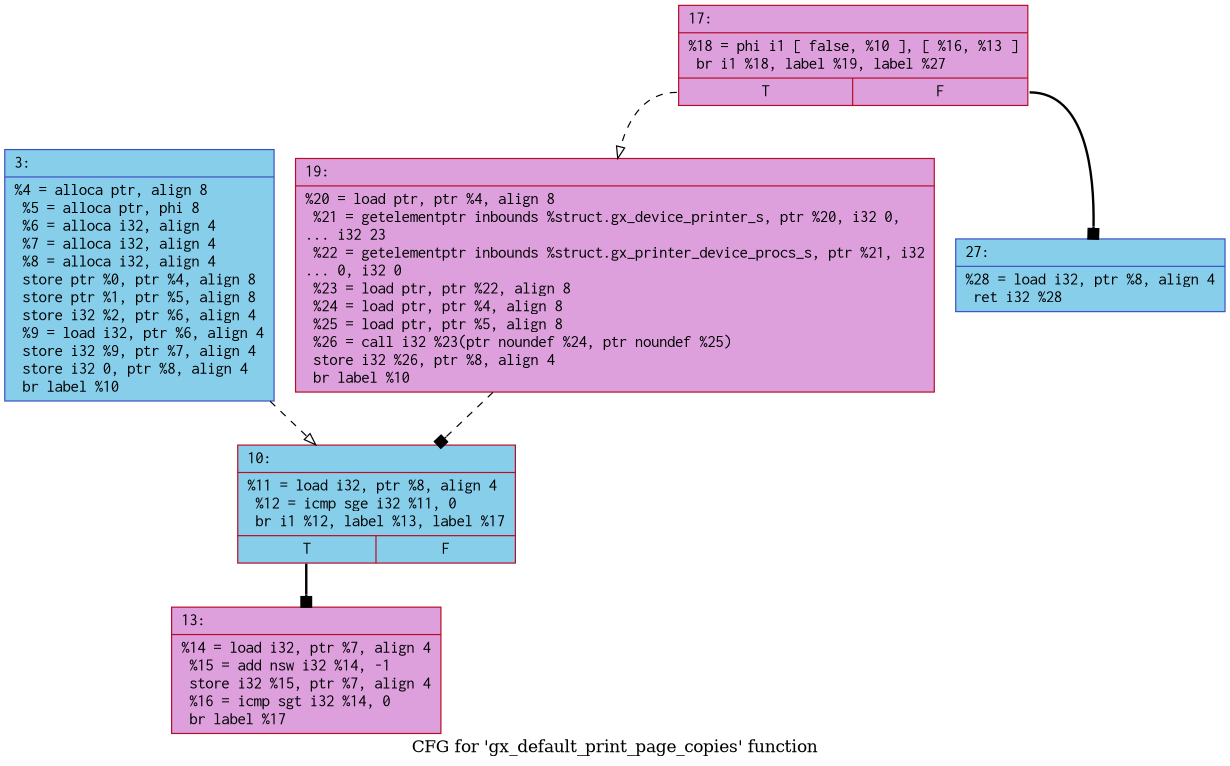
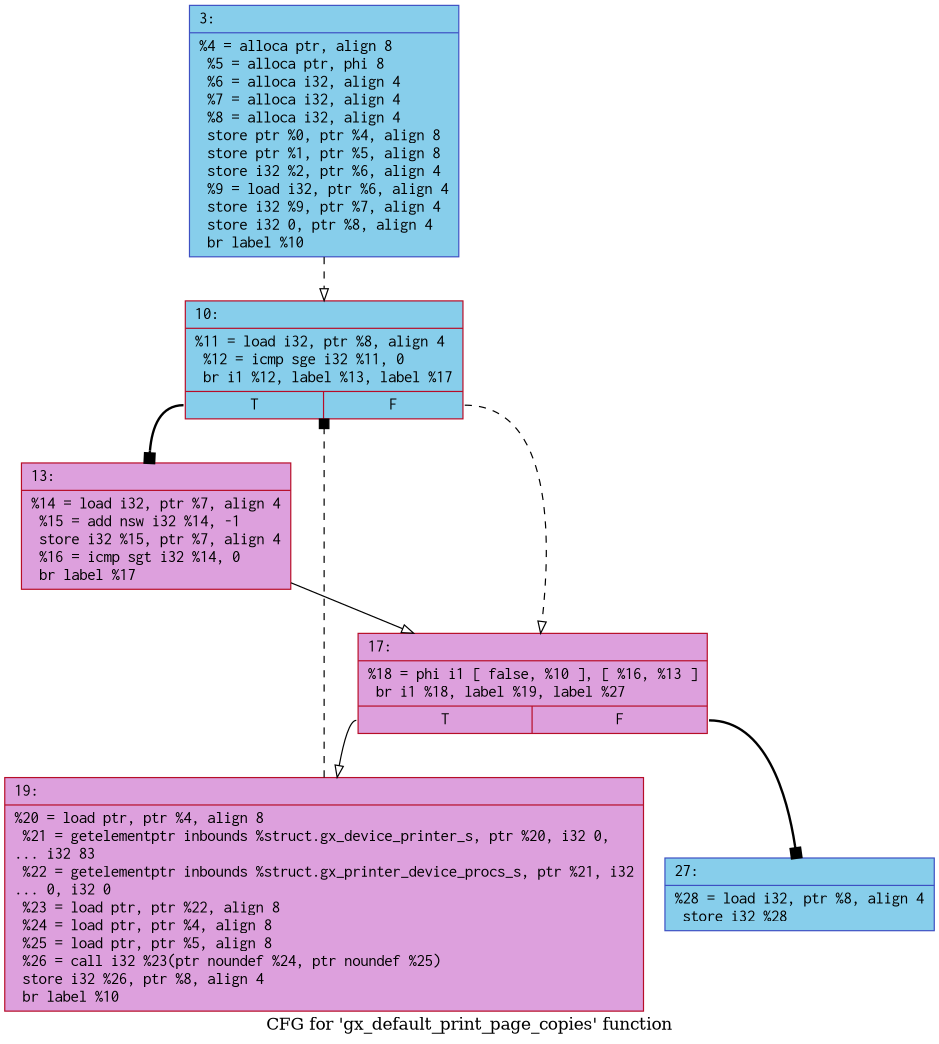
edge "17:" -> "19:": style dashed -> solid
node "19:": text "... i32 23" -> "... i32 83"
node "27:": text "ret i32 %28" -> "store i32 %28"
edge "10:" -> "17:": added
edge "13:" -> "17:": added
